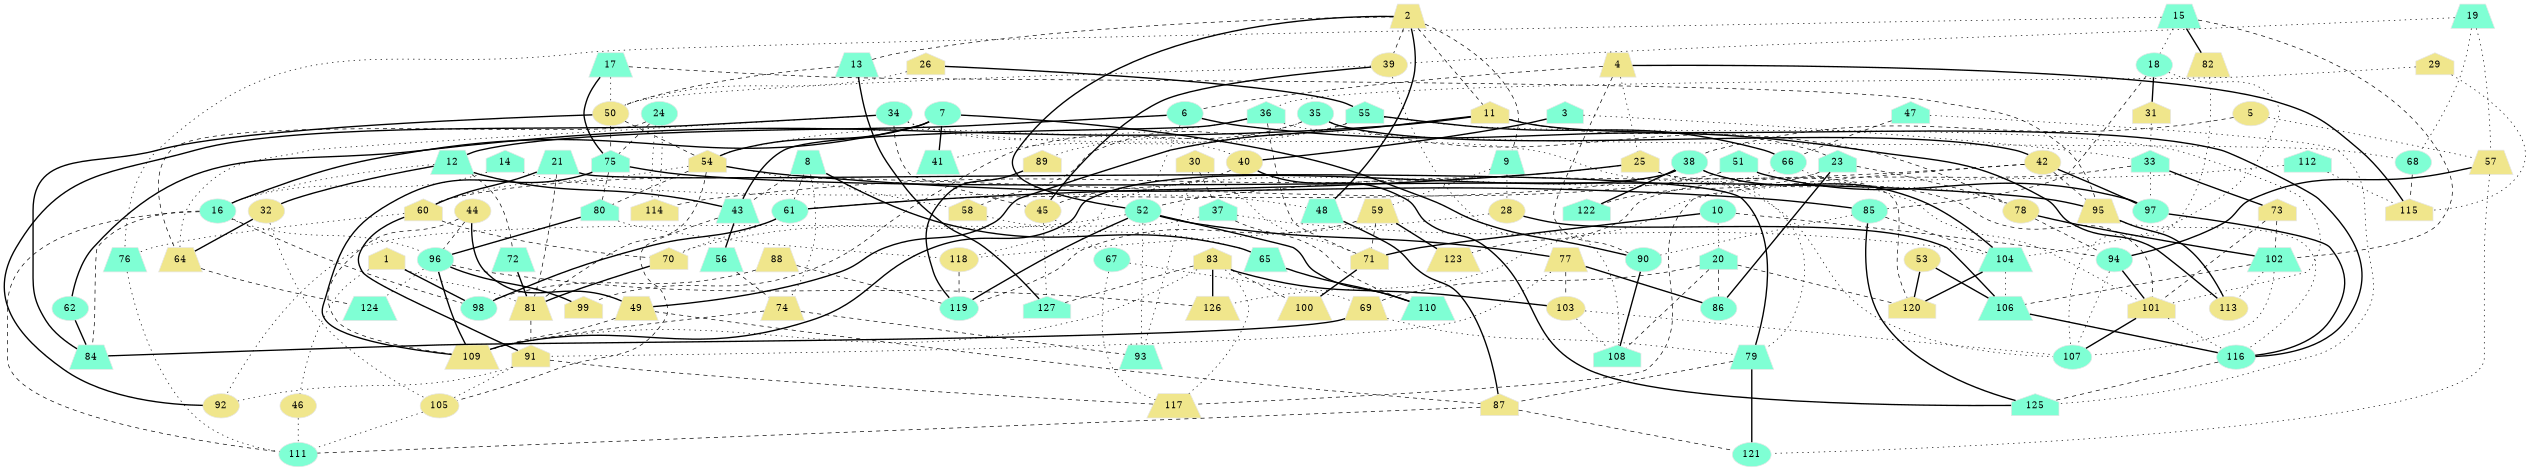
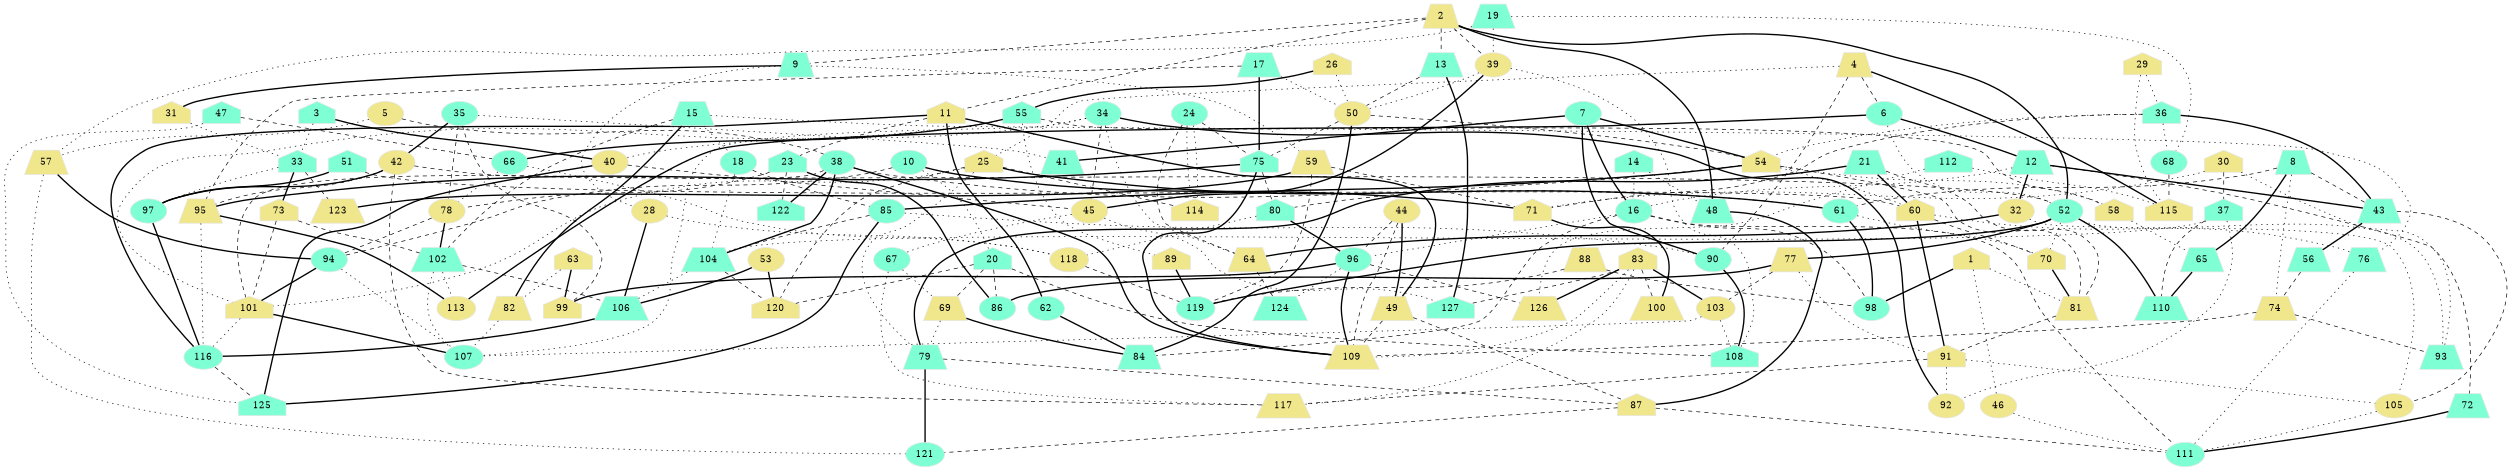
edge "18" -- "31": now "9" -- "31"
node "63": added
edge "72" -- "81": now "72" -- "111"
edge "104" -- "120": style bold -> dashed
